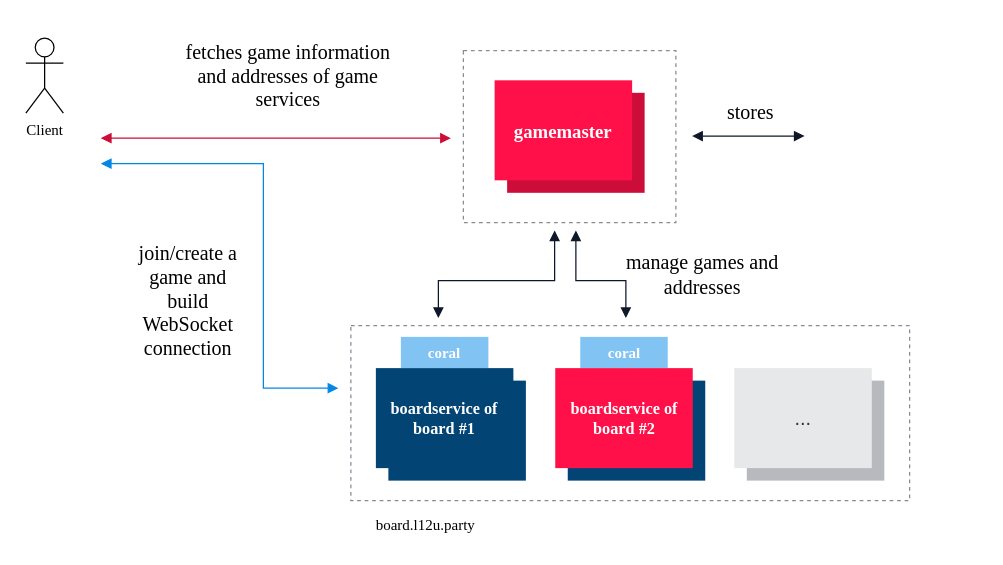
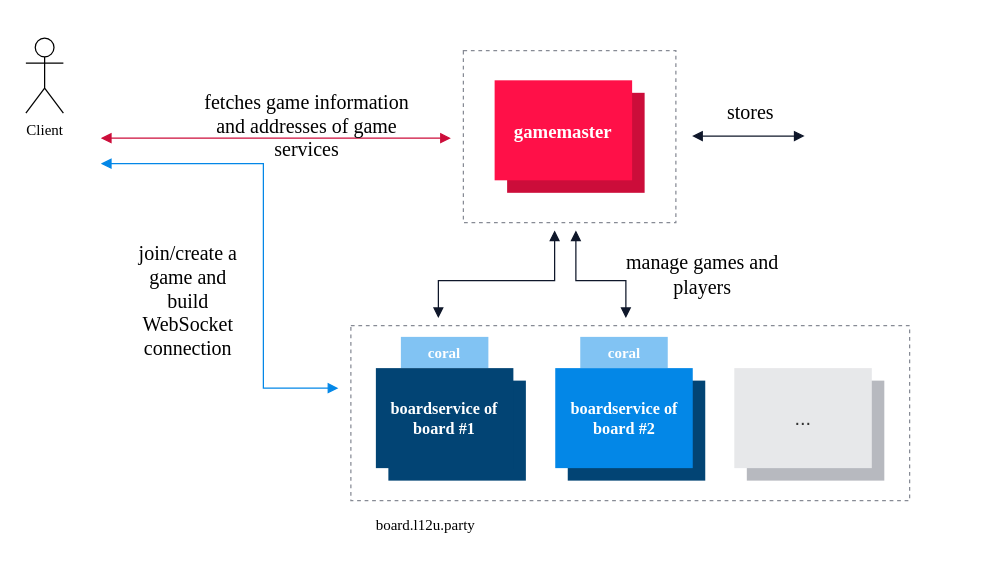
node "fetches game information and addresses of game services": moved (288, 76) -> (307, 126)
node "manage games and addresses": label "manage games and addresses" -> "manage games and players"
node "boardservice of board #2": fillcolor #ff1048 -> #0387e7
